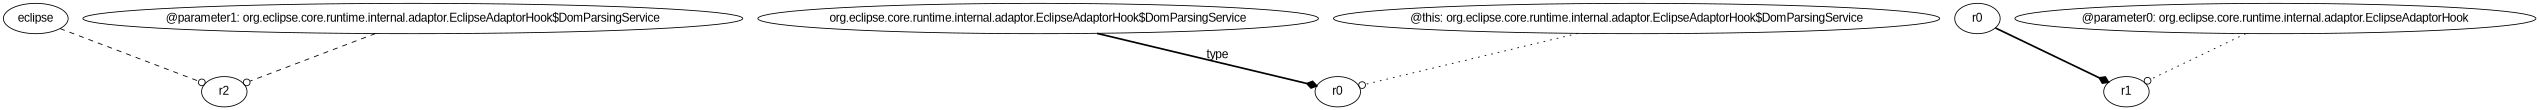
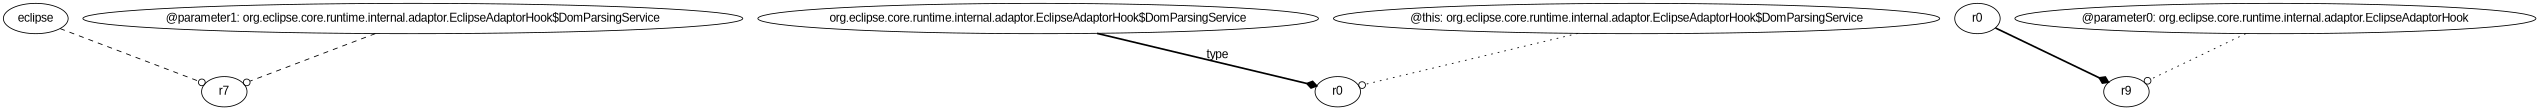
node "r2": label "r2" -> "r7"
node "r1": label "r1" -> "r9"
